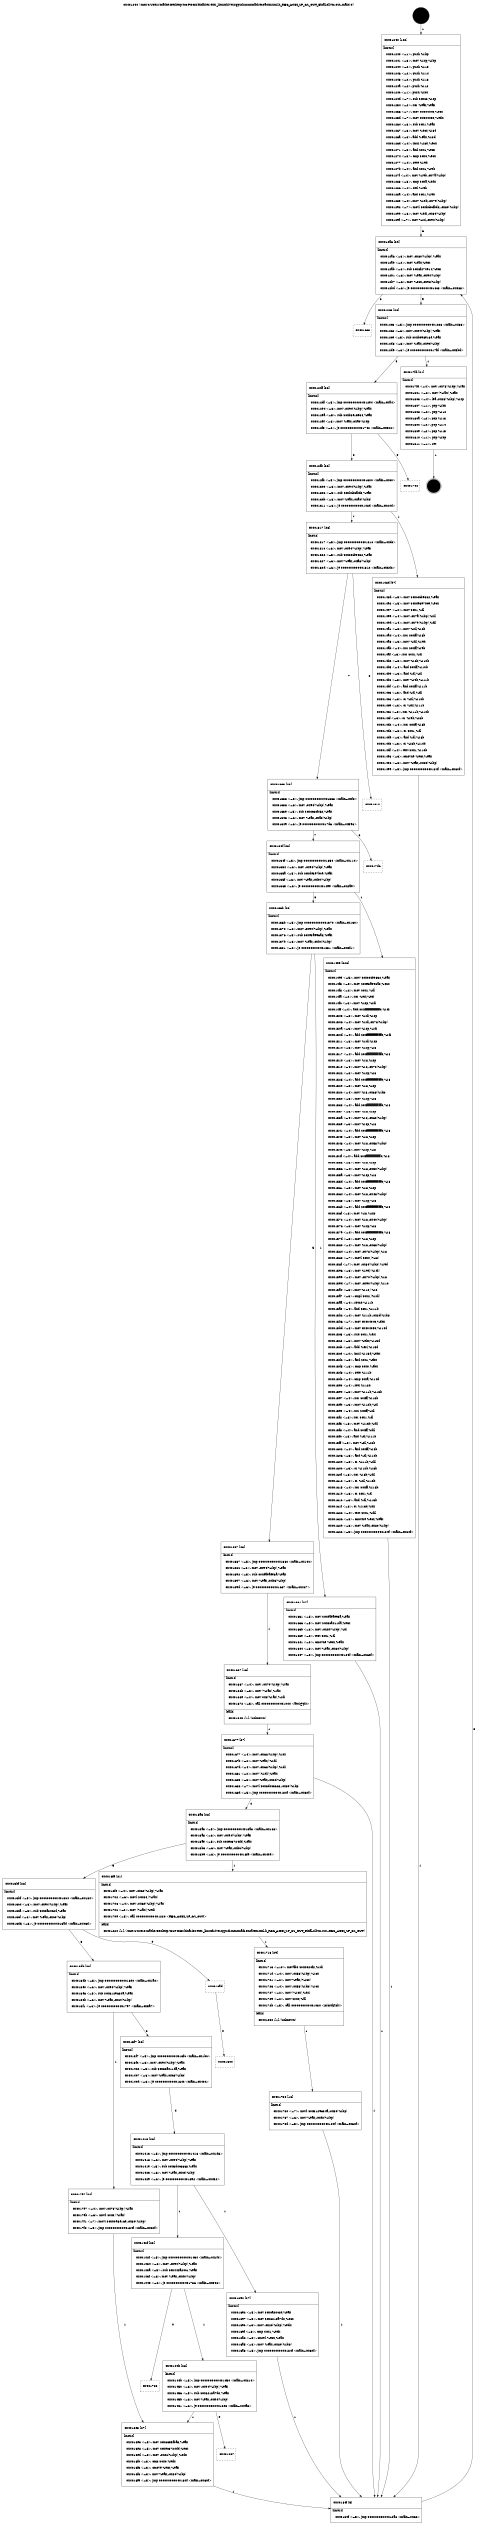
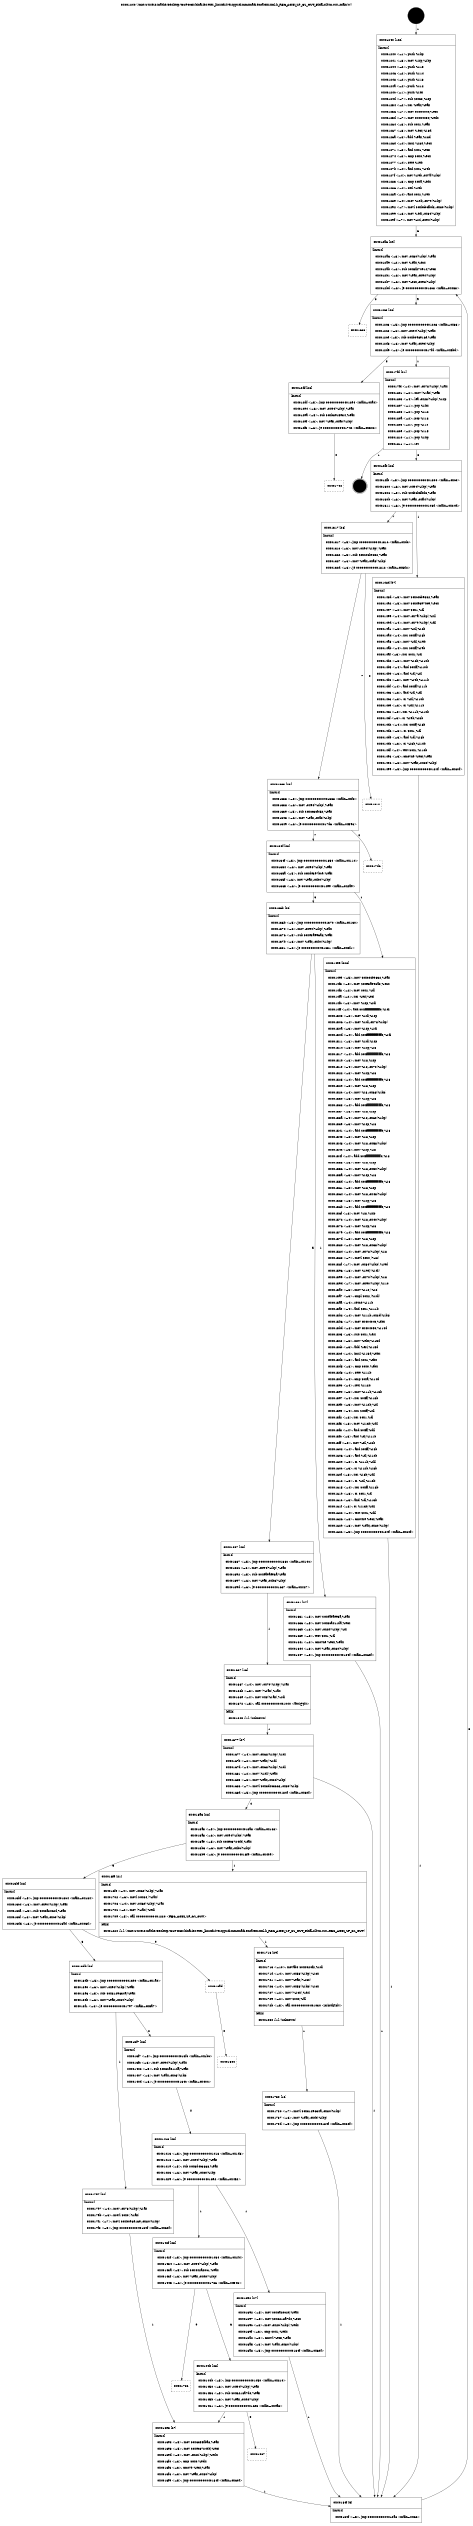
edge "0x4012df [28]" -> "0x4012fb [28]": now "0x4017fd [21]" -> "0x4012fb [28]"
edge "0x40142f [28]" -> "0x40144b [28]": label " 1" -> " 6"
